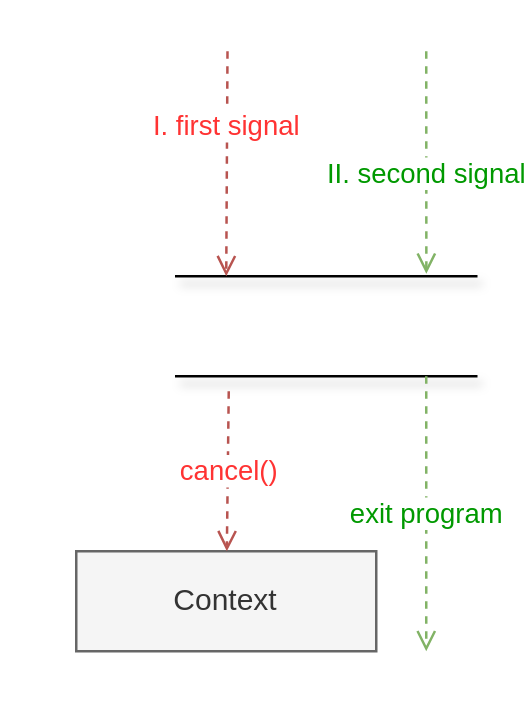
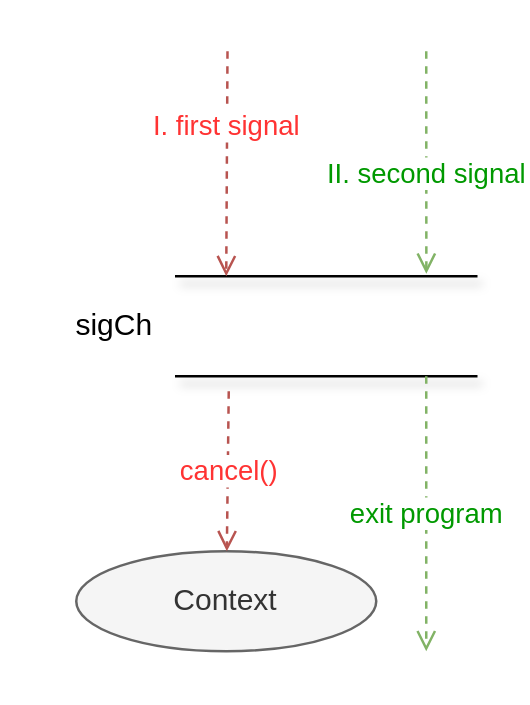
node "sigCh": added
node "Context": shape rectangle -> ellipse
